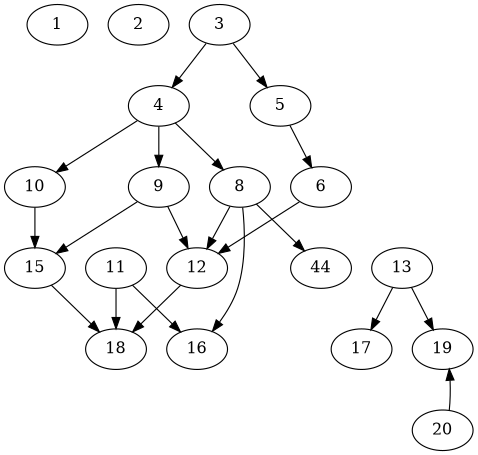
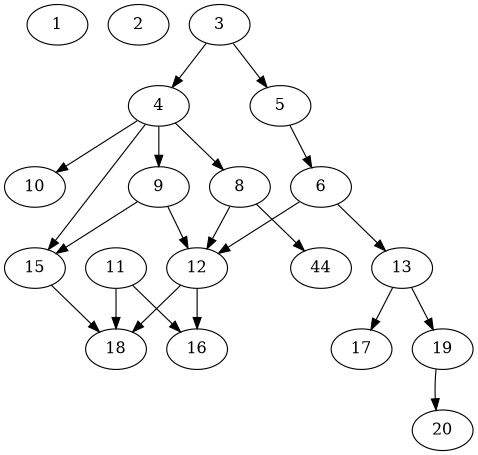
edge "10" -> "15": now "4" -> "15"
edge "6" -> "13": added
edge "8" -> "16": now "12" -> "16"
edge "20" -> "19": reversed
